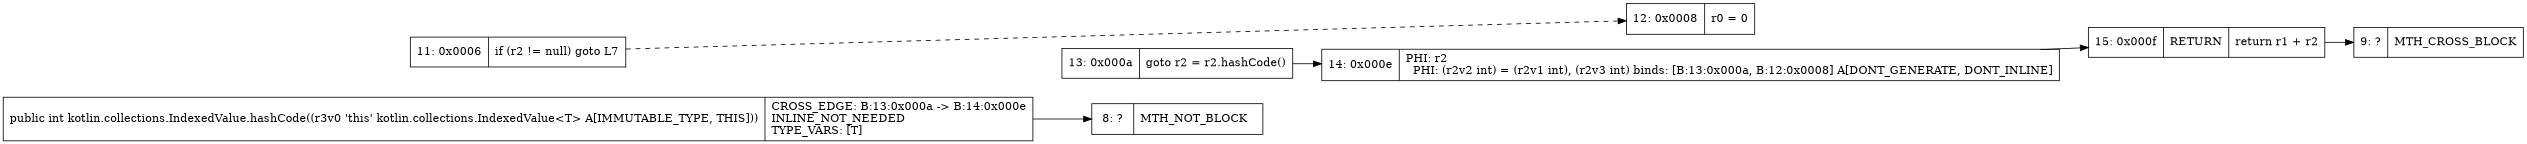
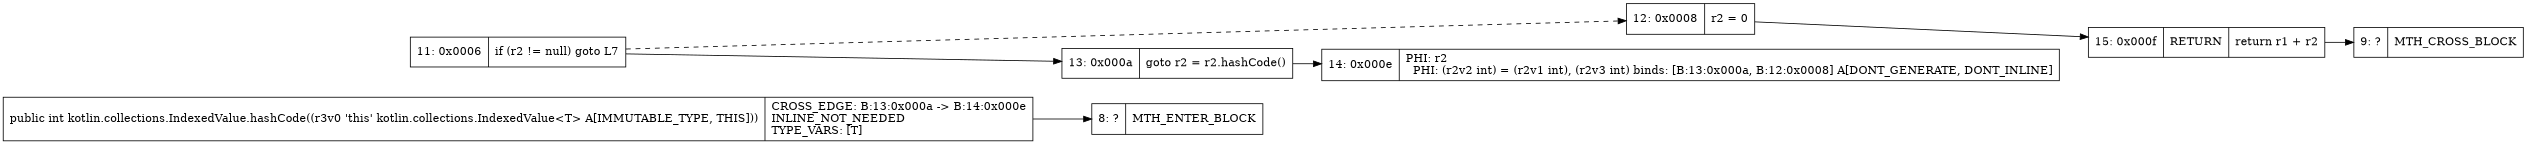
node "12: 0x0008": text "r0 = 0" -> "r2 = 0"
edge "14: 0x000e" -> "15: 0x000f": now "12: 0x0008" -> "15: 0x000f"
edge "11: 0x0006" -> "13: 0x000a": added
node "8: ?": text "MTH_NOT_BLOCK" -> "MTH_ENTER_BLOCK"
